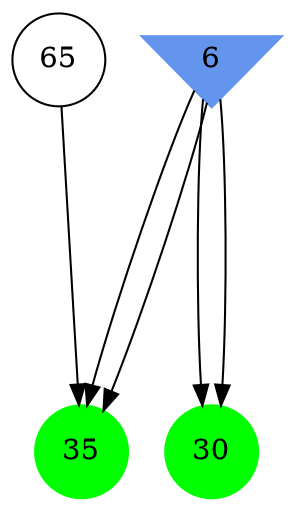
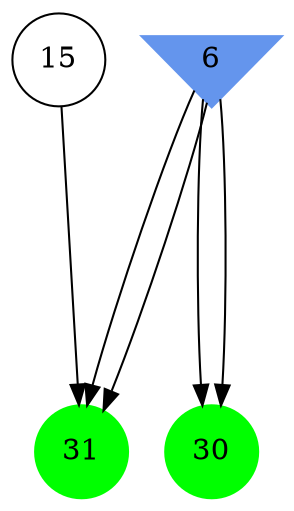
node "65": label "65" -> "15"
node "35": label "35" -> "31"
